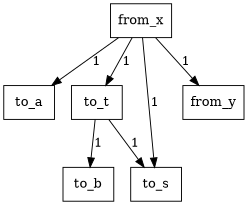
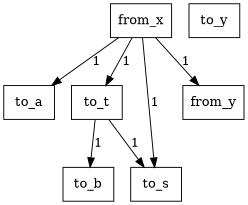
node "to_y": added
